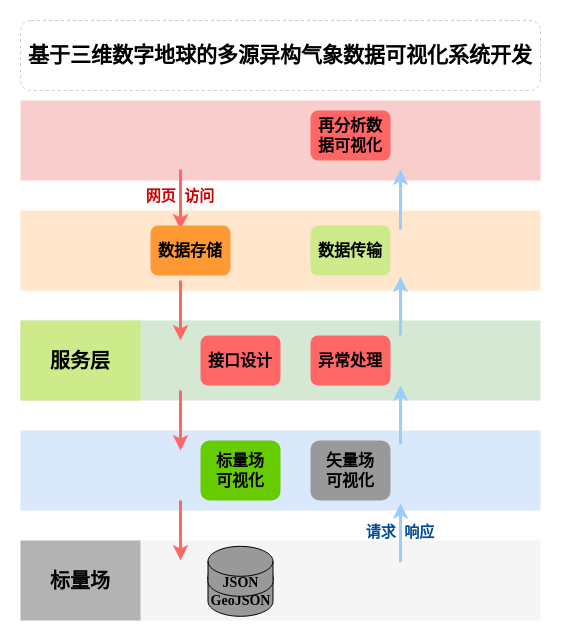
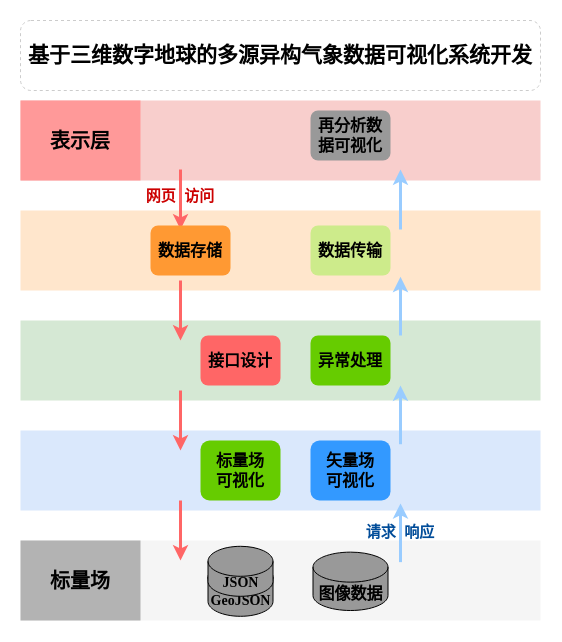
node "再分析数据可视化": fillcolor #ff6666 -> #999999
node "表示层": added
node "服务层": removed
node "异常处理": fillcolor #ff6666 -> #66cc00
node "矢量场 可视化": fillcolor #999999 -> #3399ff
node "图像数据": added
